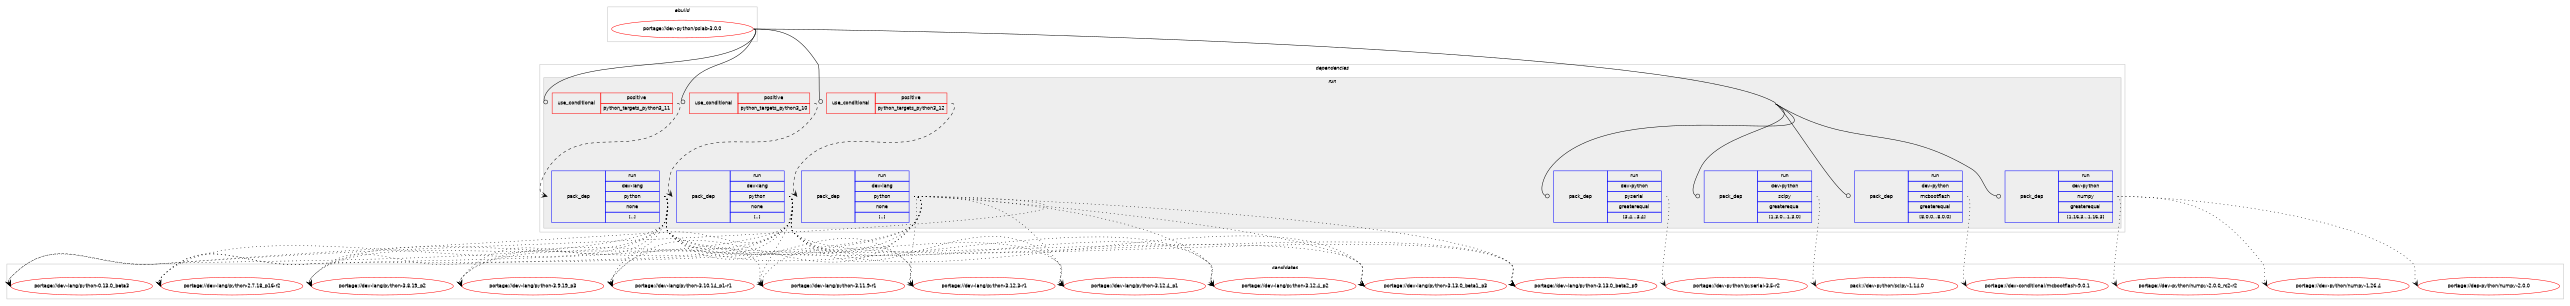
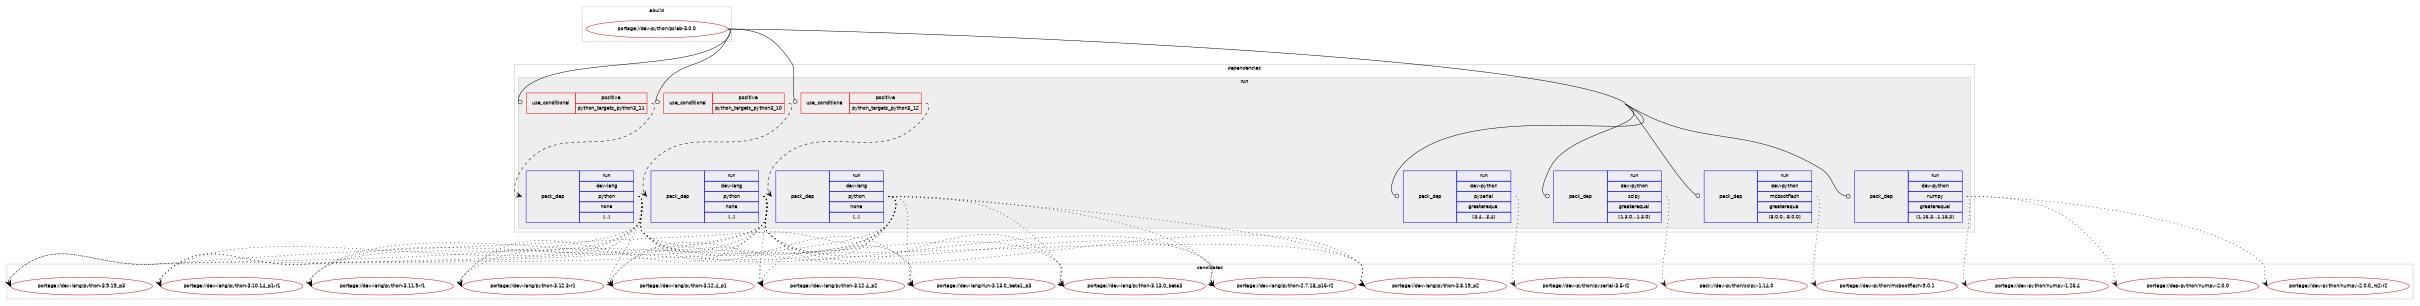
node "portage://dev-lang/python-0.13.0_beta3": label "portage://dev-lang/python-0.13.0_beta3" -> "portage://dev-lang/python-3.13.0_beta3"
node "portage://dev-lang/python-3.13.0_beta1_p3": label "portage://dev-lang/python-3.13.0_beta1_p3" -> "portage://dev-lang/run-3.13.0_beta1_p3"
node "portage://dev-lang/python-3.13.0_beta2_p9": removed
node "portage://dev-conditional/mcbootflash-9.0.1": label "portage://dev-conditional/mcbootflash-9.0.1" -> "portage://dev-python/mcbootflash-9.0.1"
